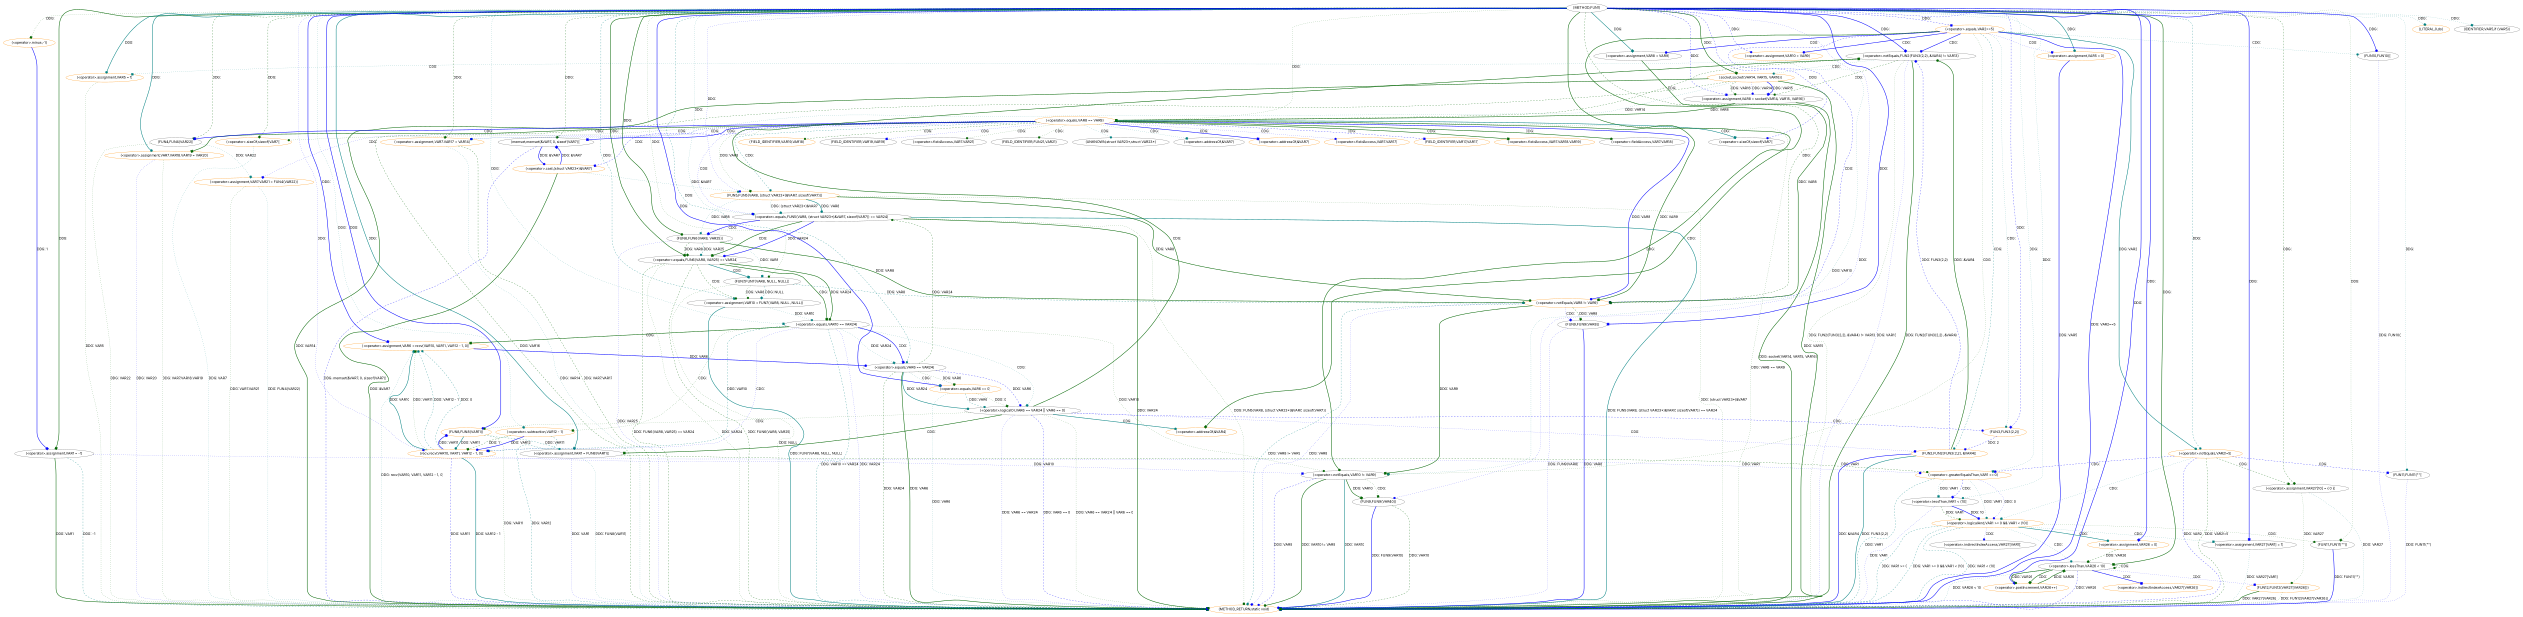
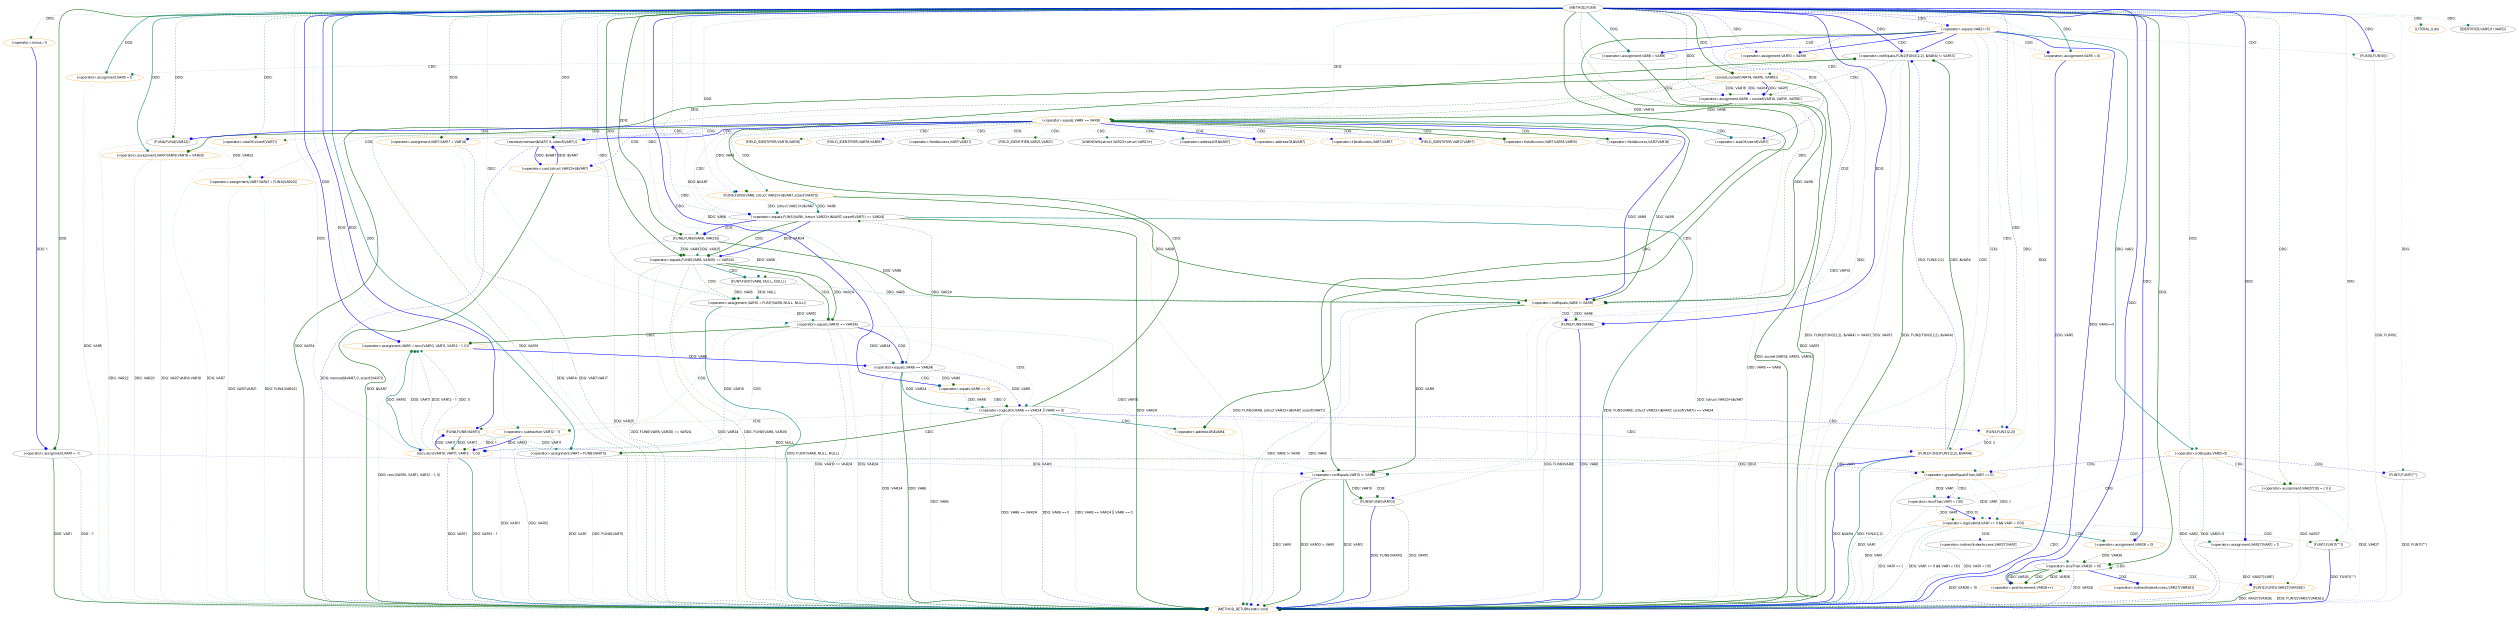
node "(FIELD_IDENTIFIER,FUN21,VAR21)": label "(FIELD_IDENTIFIER,FUN21,VAR21)" -> "(FIELD_IDENTIFIER,VAR21,VAR21)"
edge "(<operator>.assignment,VAR1 = -1)" -> "(<operator>.greaterEqualsThan,VAR1 >= 0)": label "DDG: VAR1" -> "DDG: DDG1"
node "(FUN9,FUN9(VAR40))": label "(FUN9,FUN9(VAR40))" -> "(FUN9,FUN9(VAR10))"
